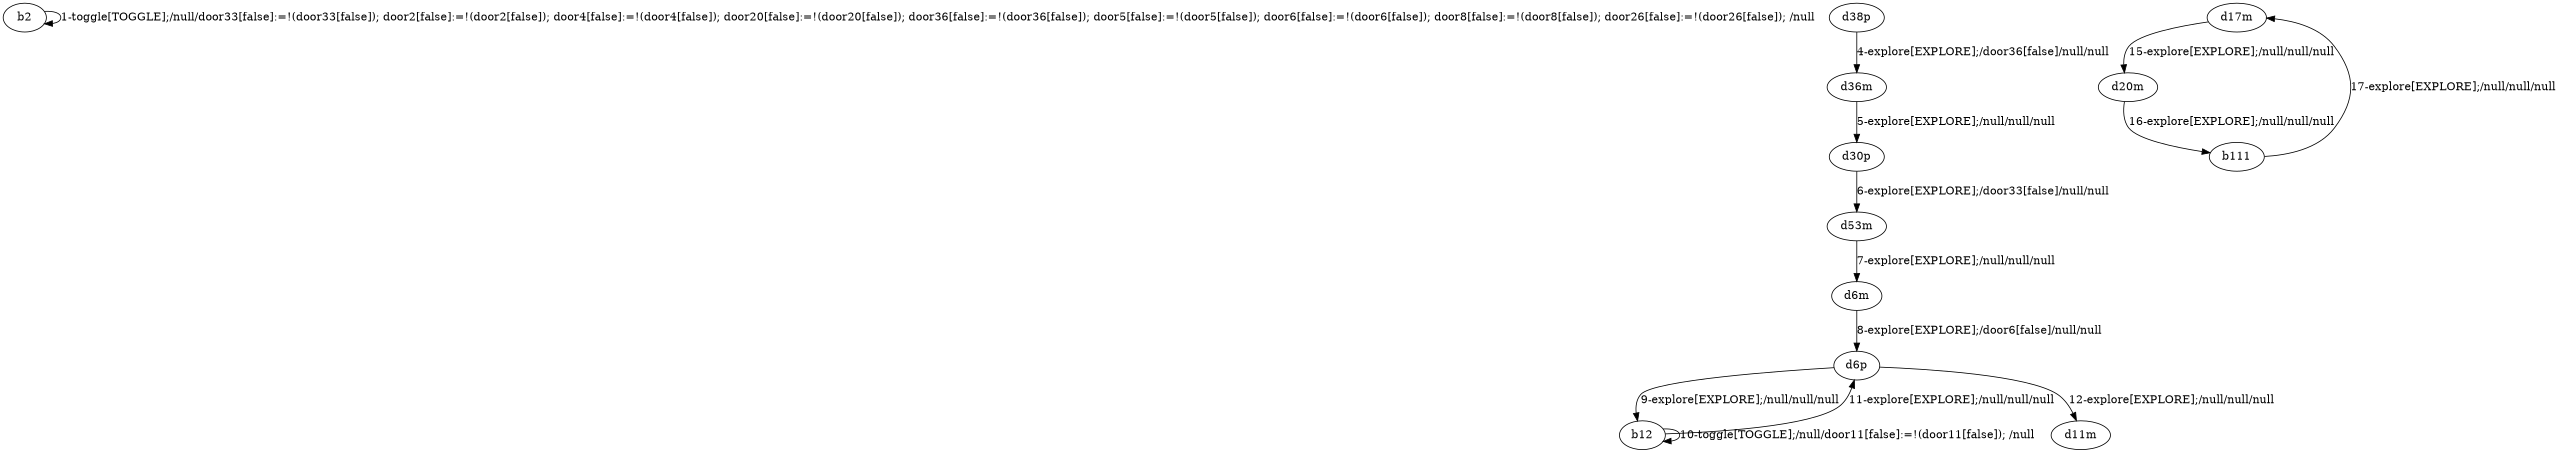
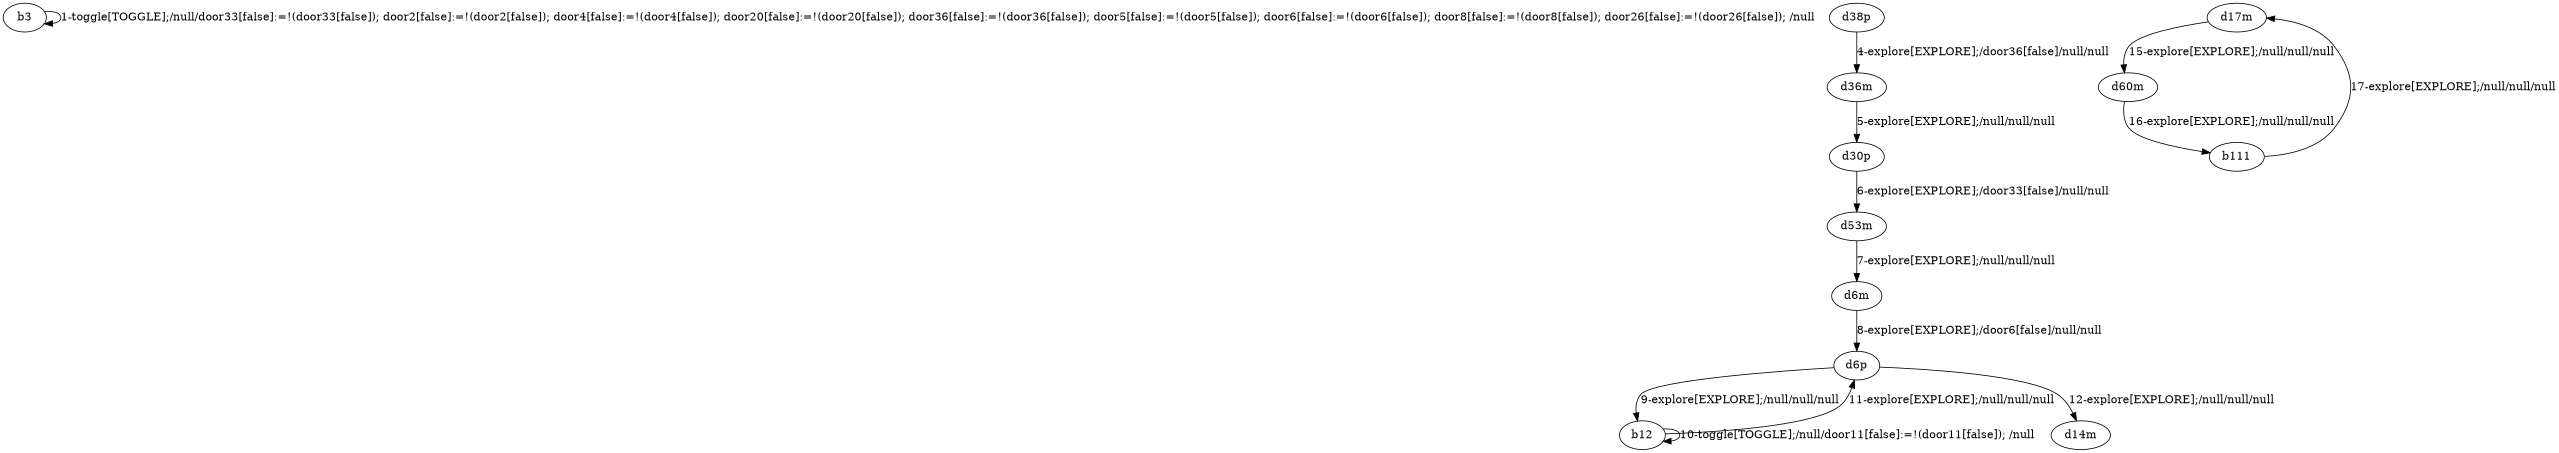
node "b2": label "b2" -> "b3"
node "d20m": label "d20m" -> "d60m"
node "d11m": label "d11m" -> "d14m"
